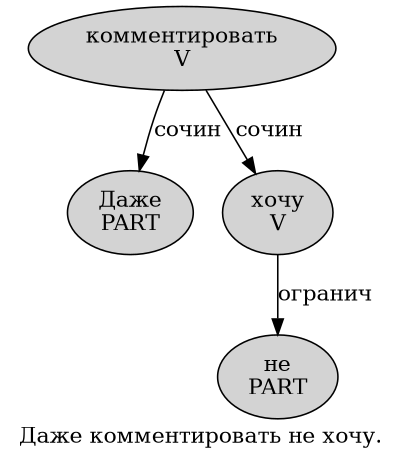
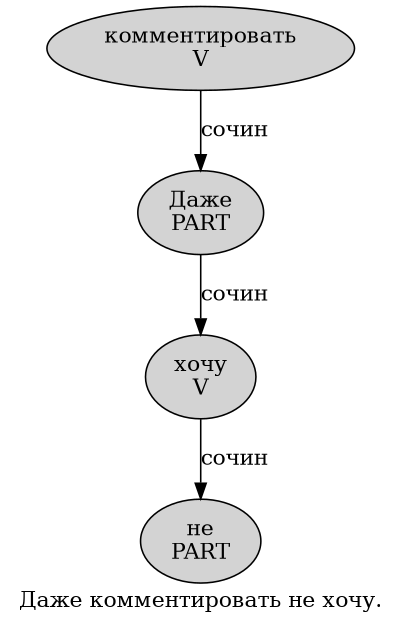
edge "комментировать V" -> "хочу V": now "Даже PART" -> "хочу V"
edge "хочу V" -> "не PART": label "огранич" -> "сочин"
